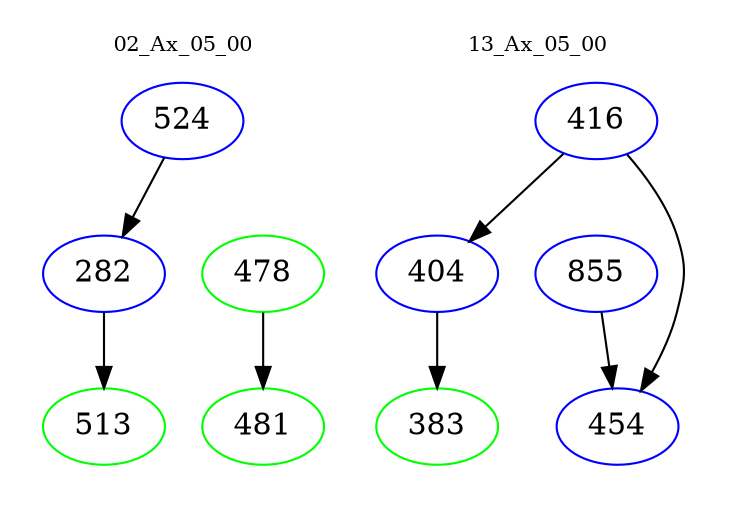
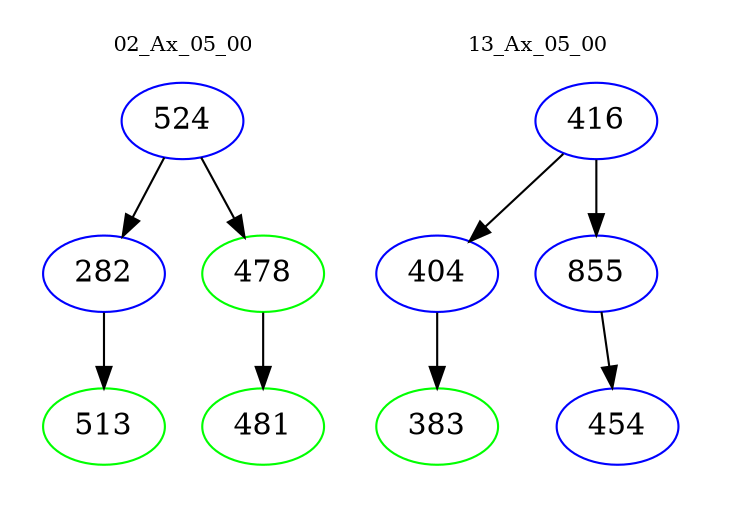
edge "524" -> "478": added
edge "416" -> "454": now "416" -> "855"
